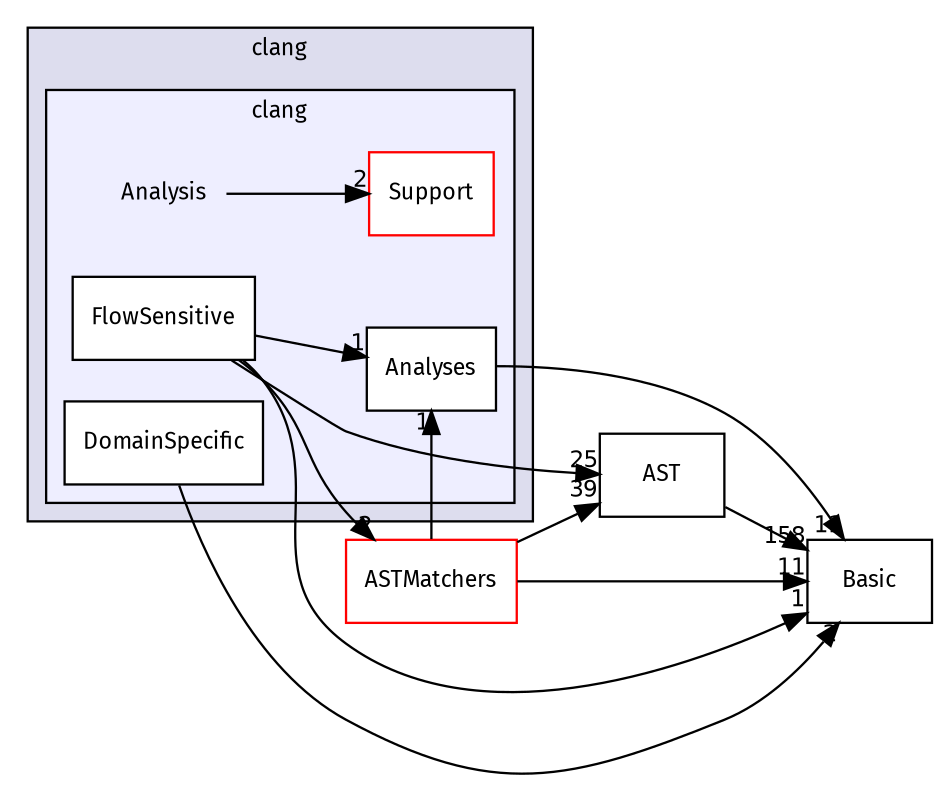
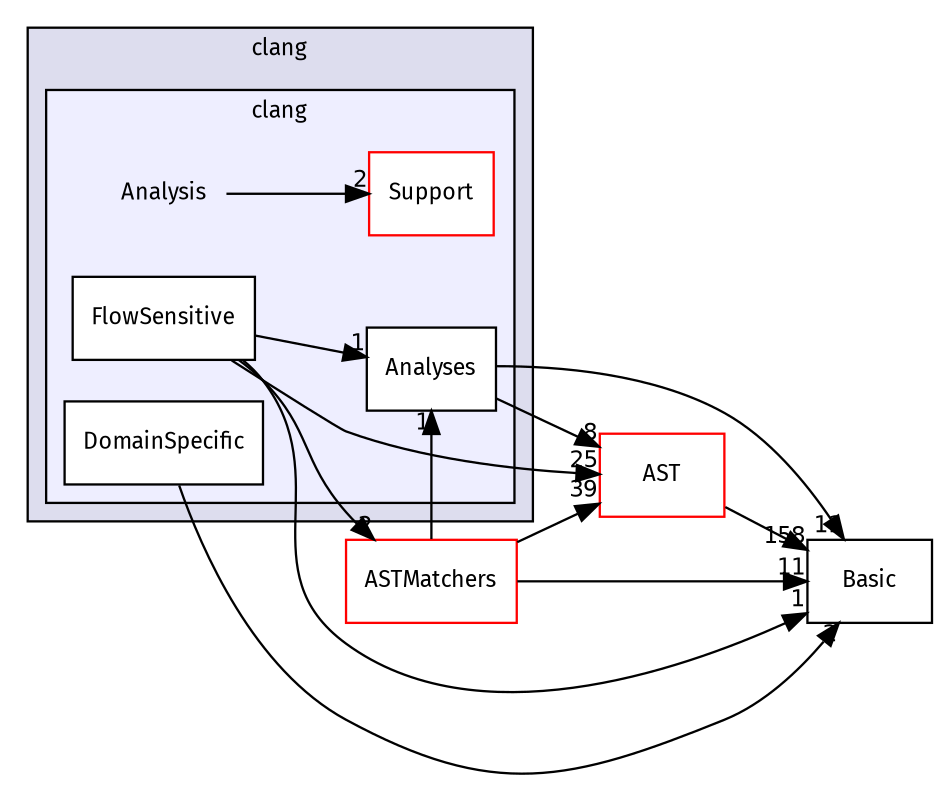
edge "Analyses" -> "AST": added
node "AST": color black -> red
